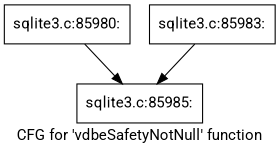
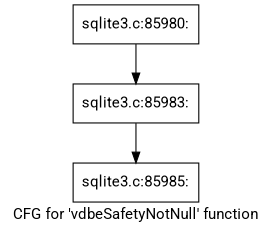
edge "sqlite3.c:85980:" -> "sqlite3.c:85985:": now "sqlite3.c:85980:" -> "sqlite3.c:85983:"
